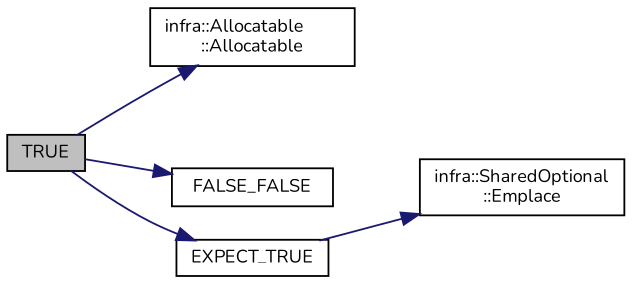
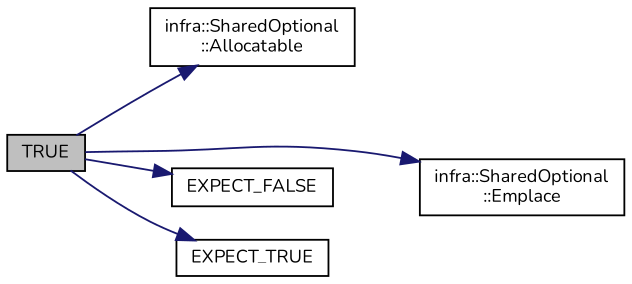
node "infra::Allocatable ::Allocatable": label "infra::Allocatable ::Allocatable" -> "infra::SharedOptional ::Allocatable"
node "FALSE_FALSE": label "FALSE_FALSE" -> "EXPECT_FALSE"
edge "EXPECT_TRUE" -> "infra::SharedOptional ::Emplace": now "TRUE" -> "infra::SharedOptional ::Emplace"
